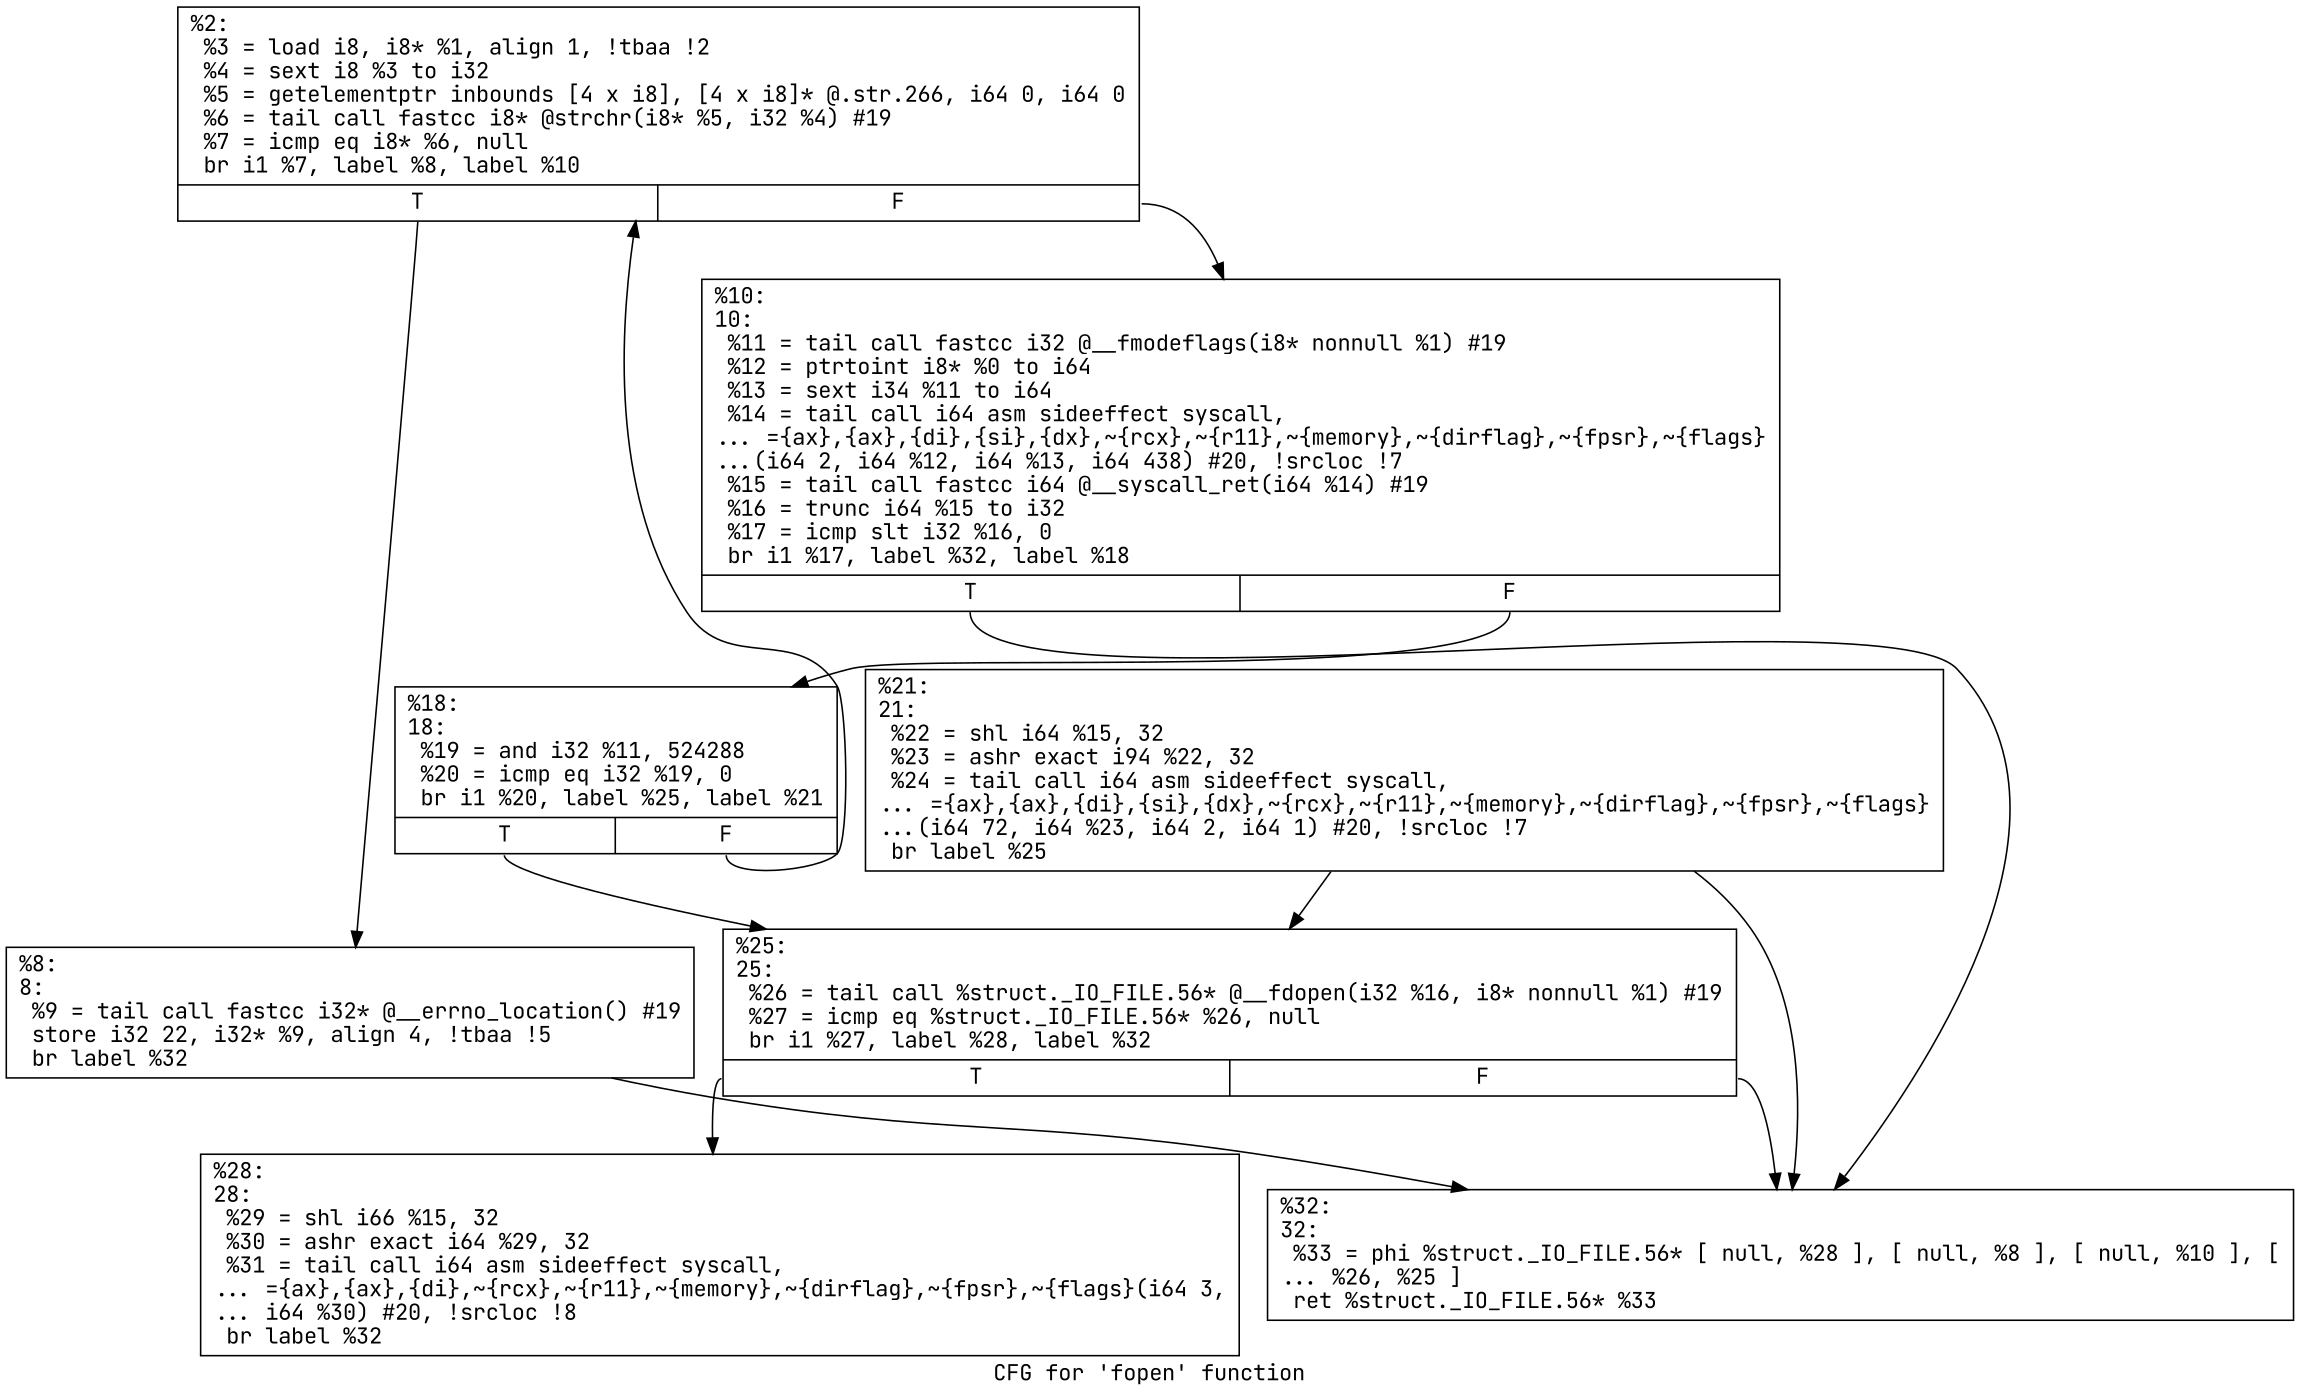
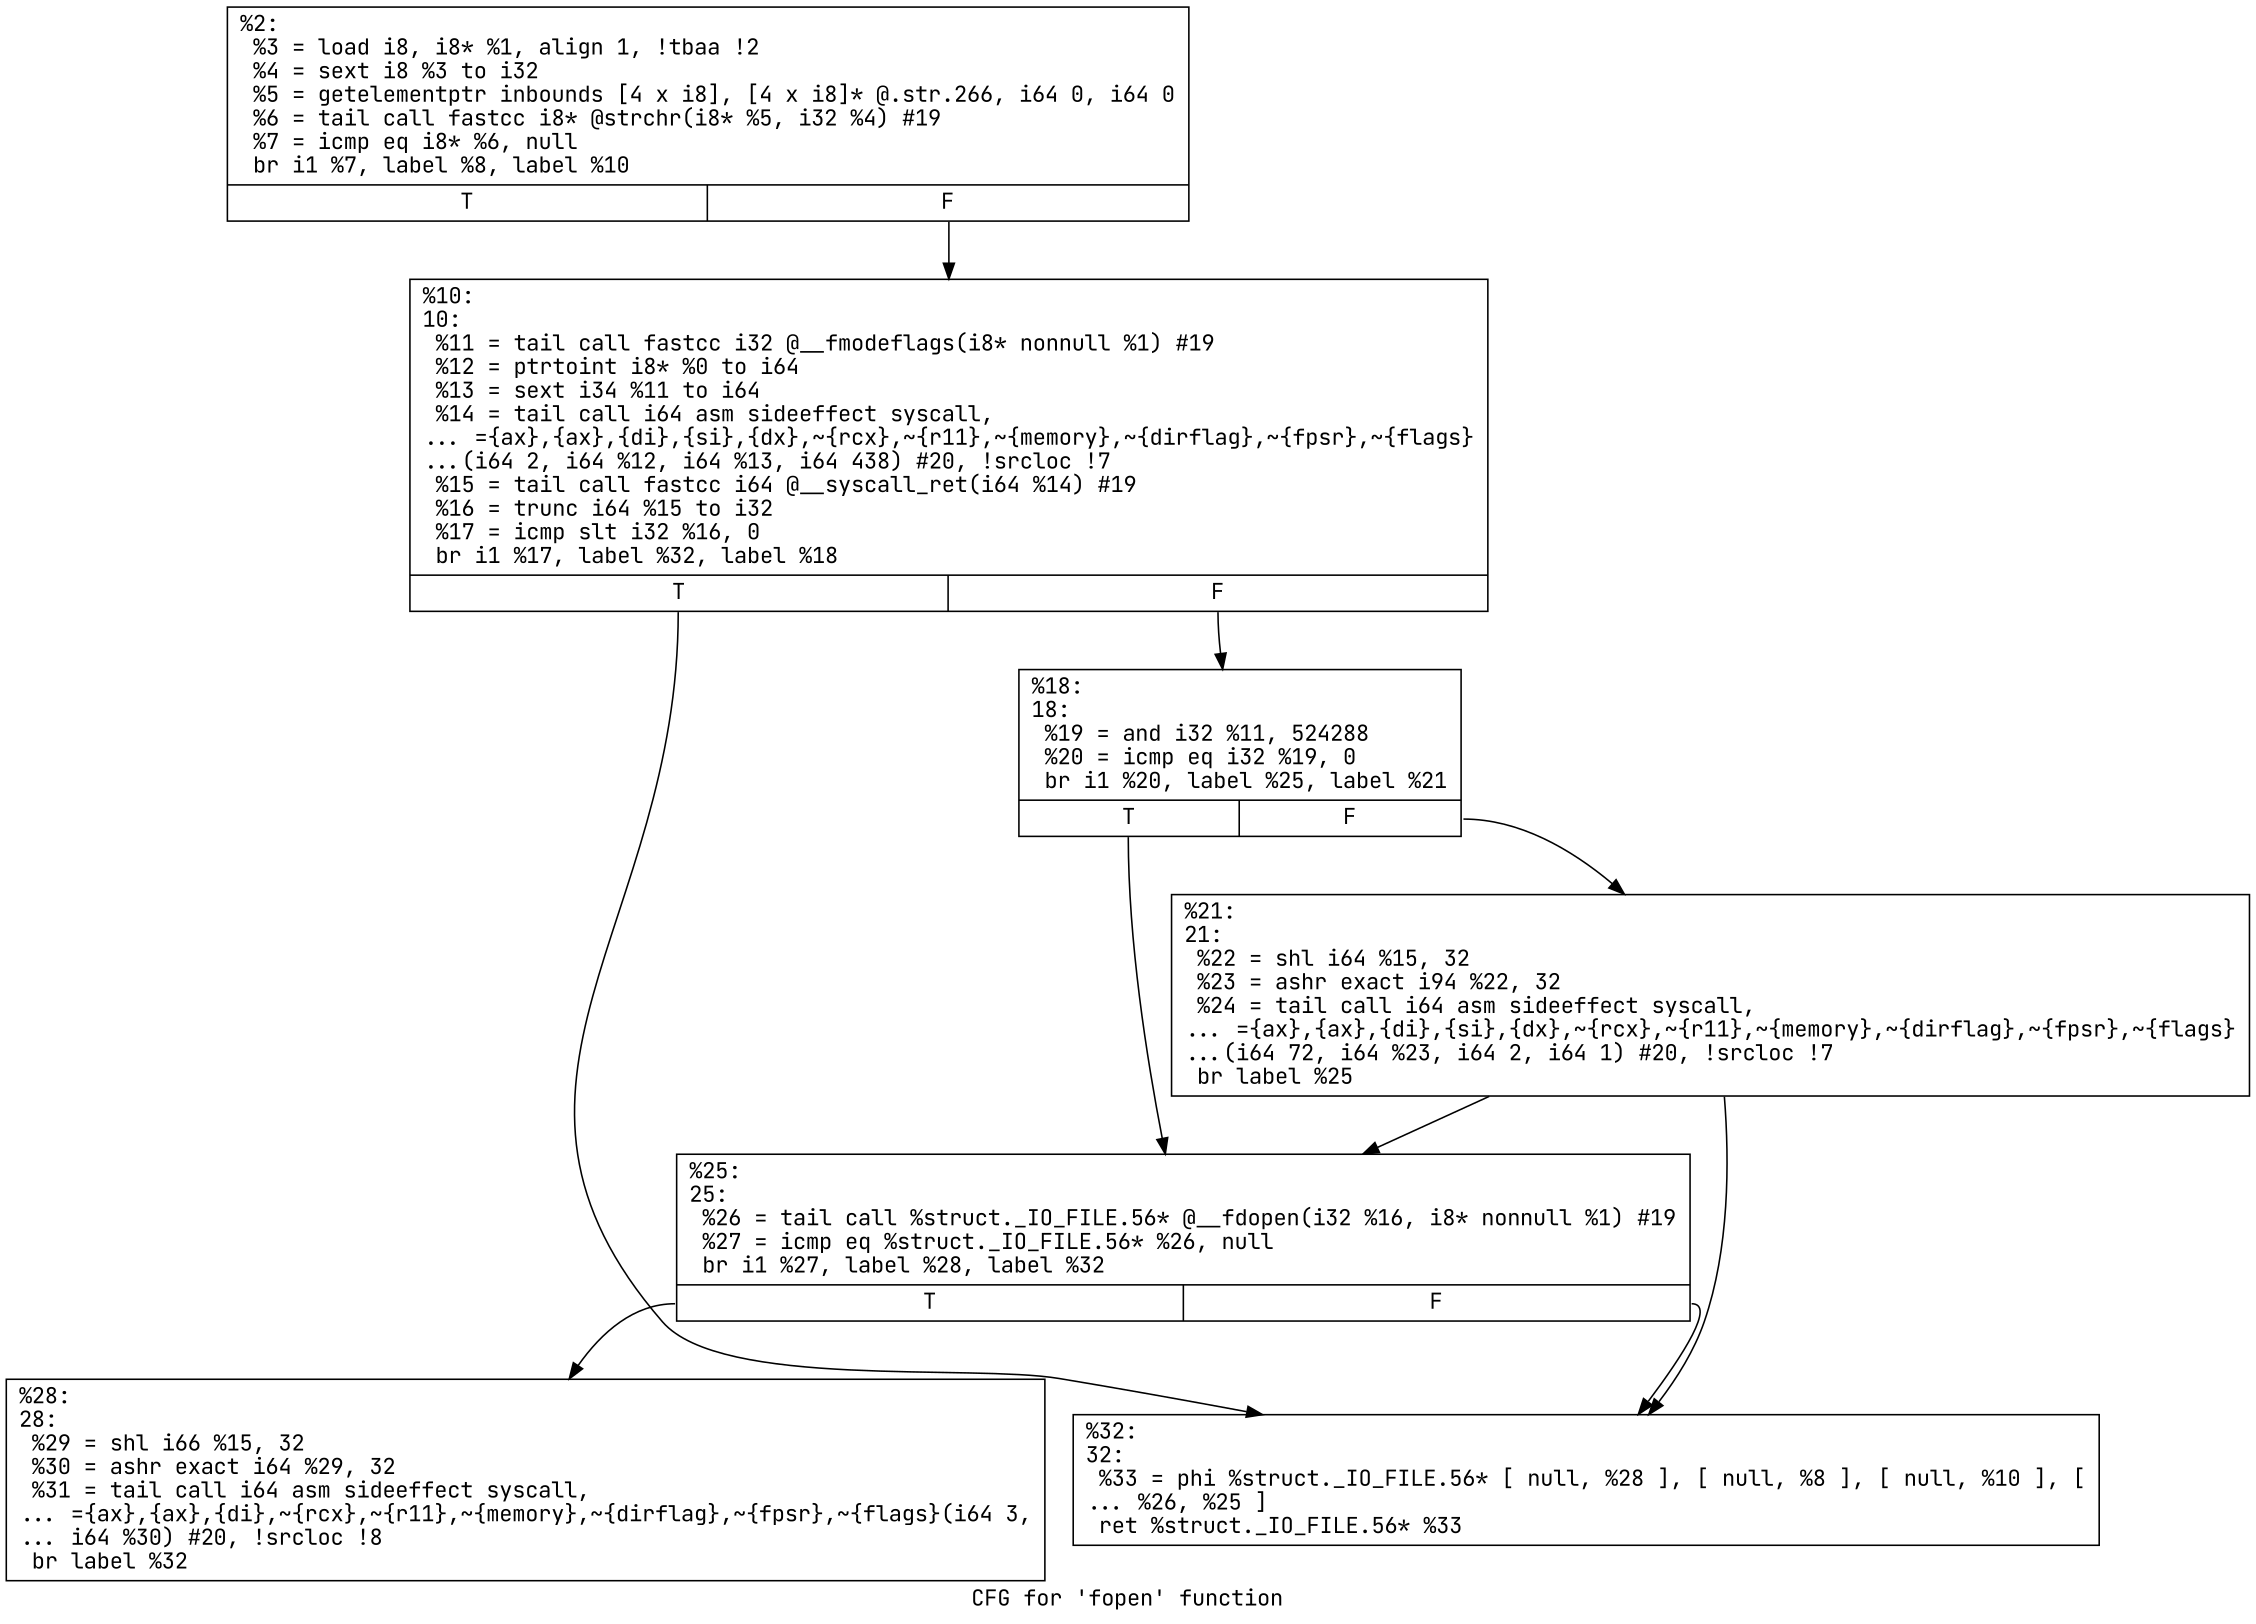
edge "%18:" -> "%2:": now "%18:" -> "%21:"
node "%8:": removed
